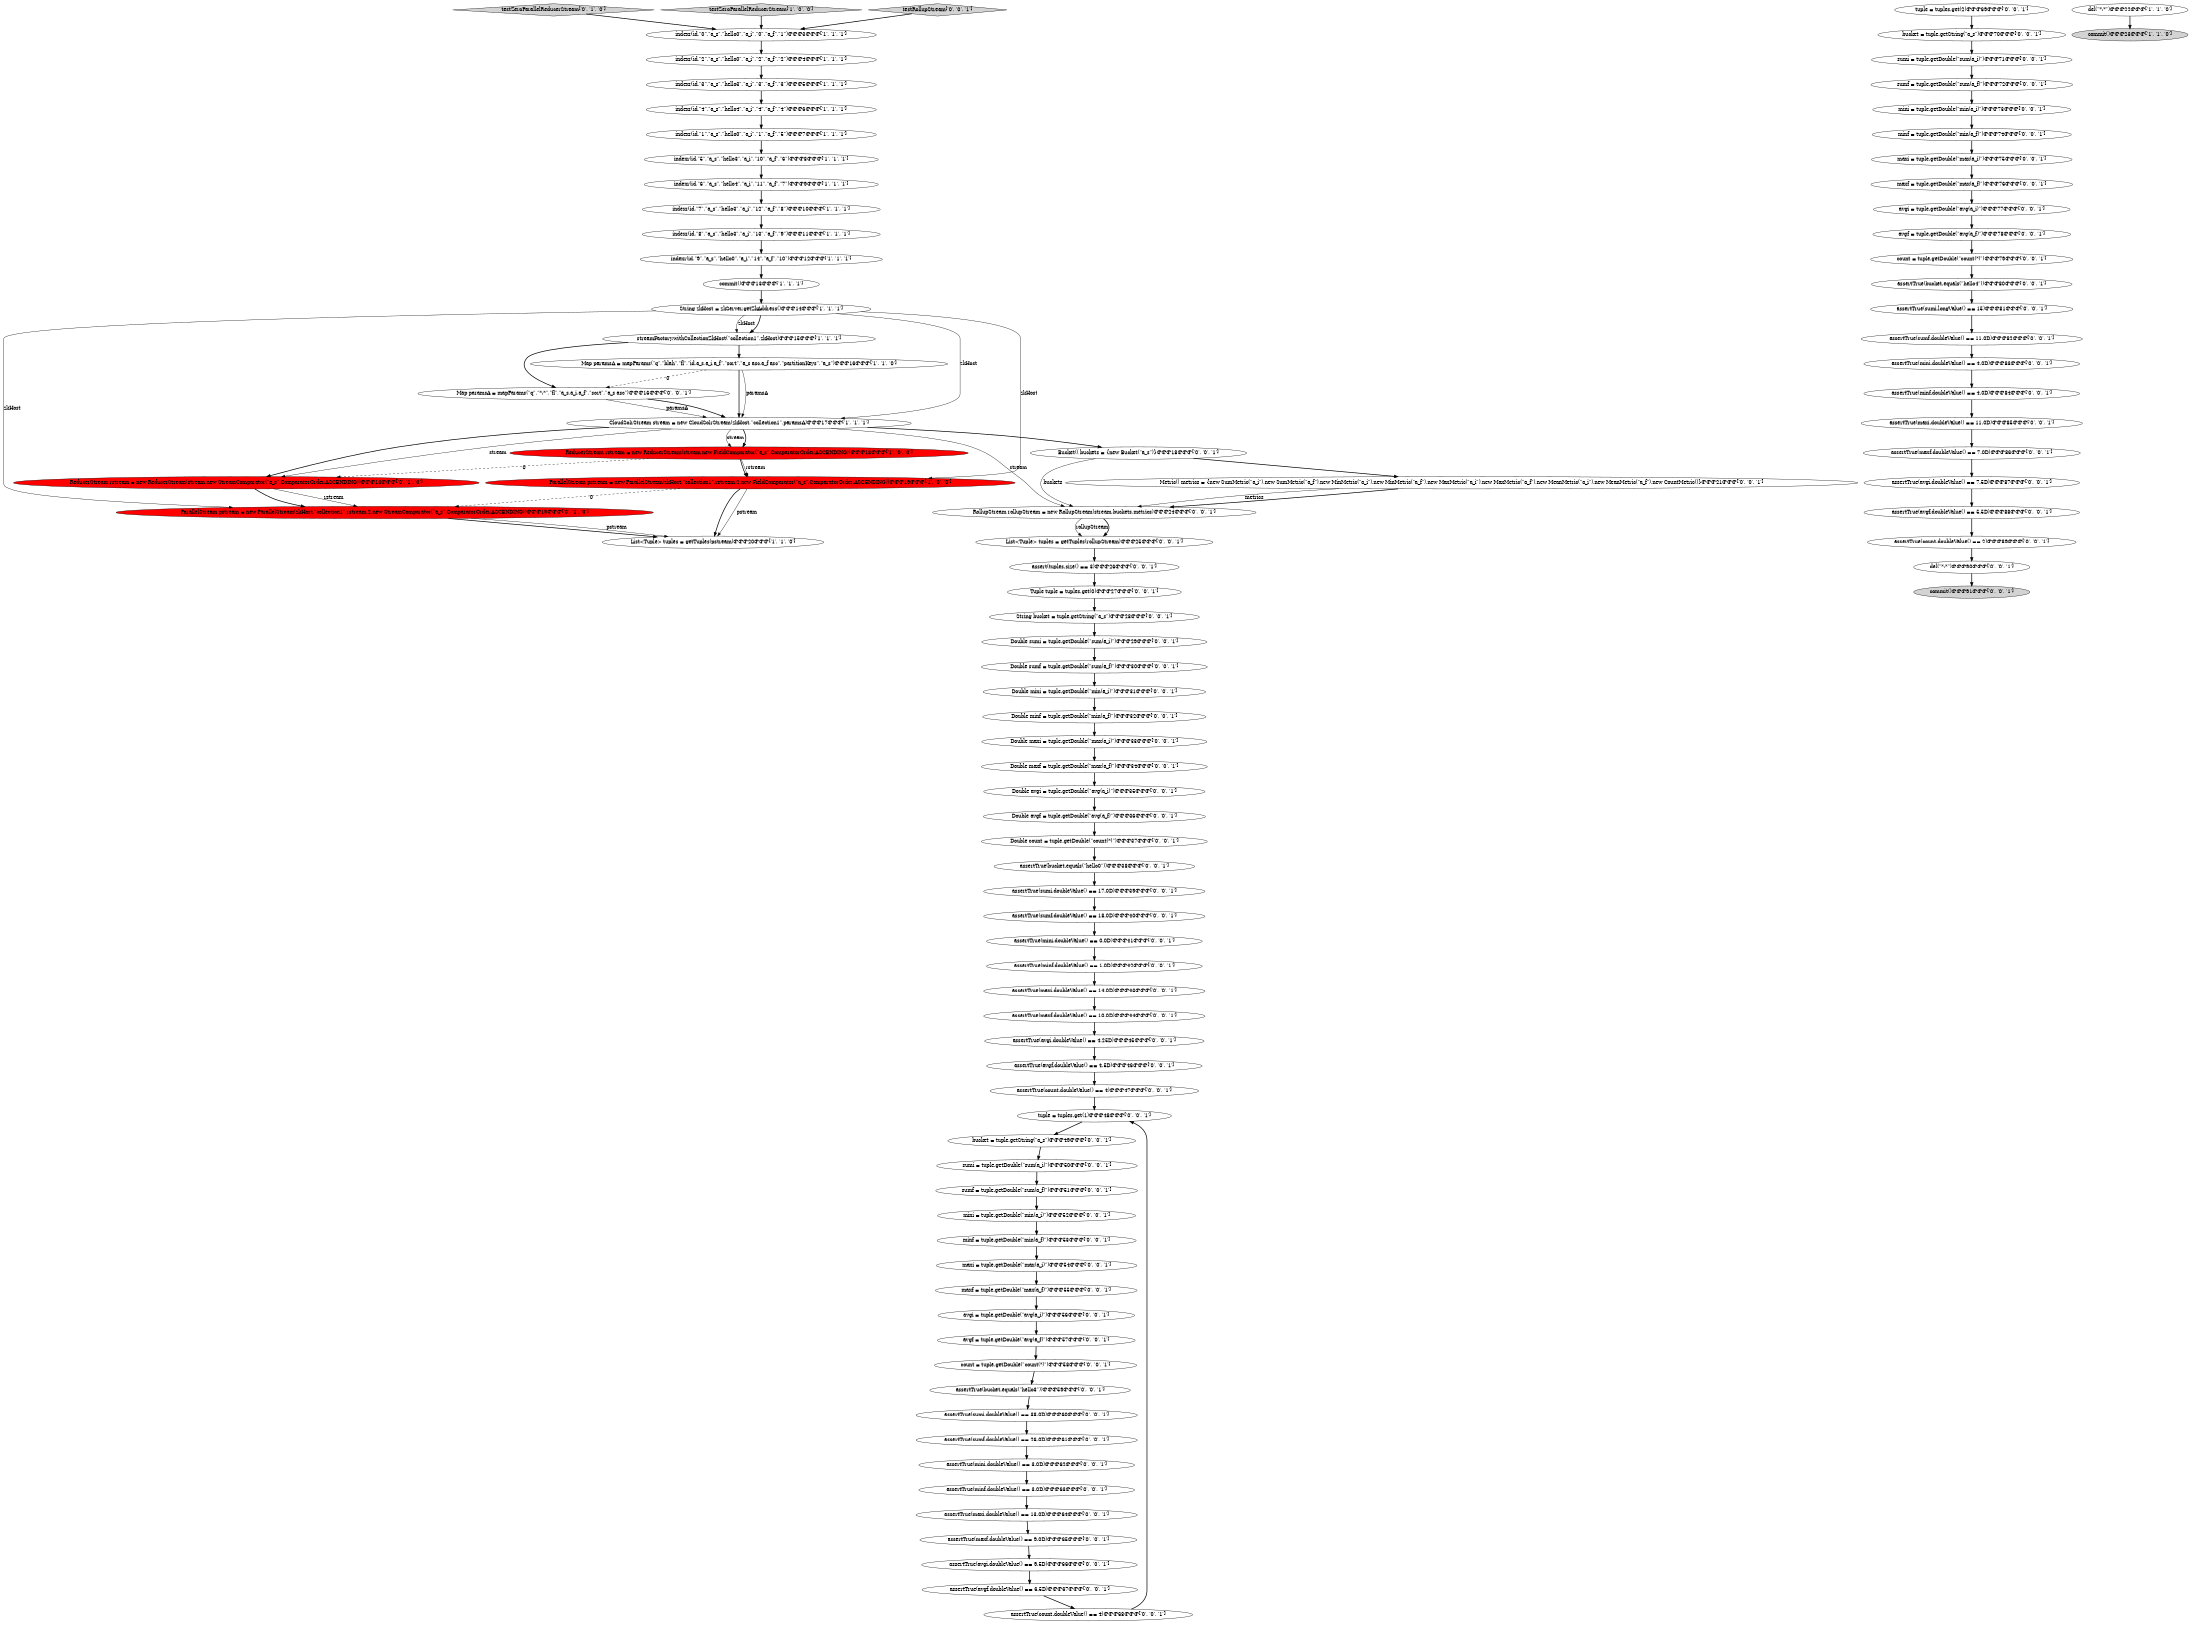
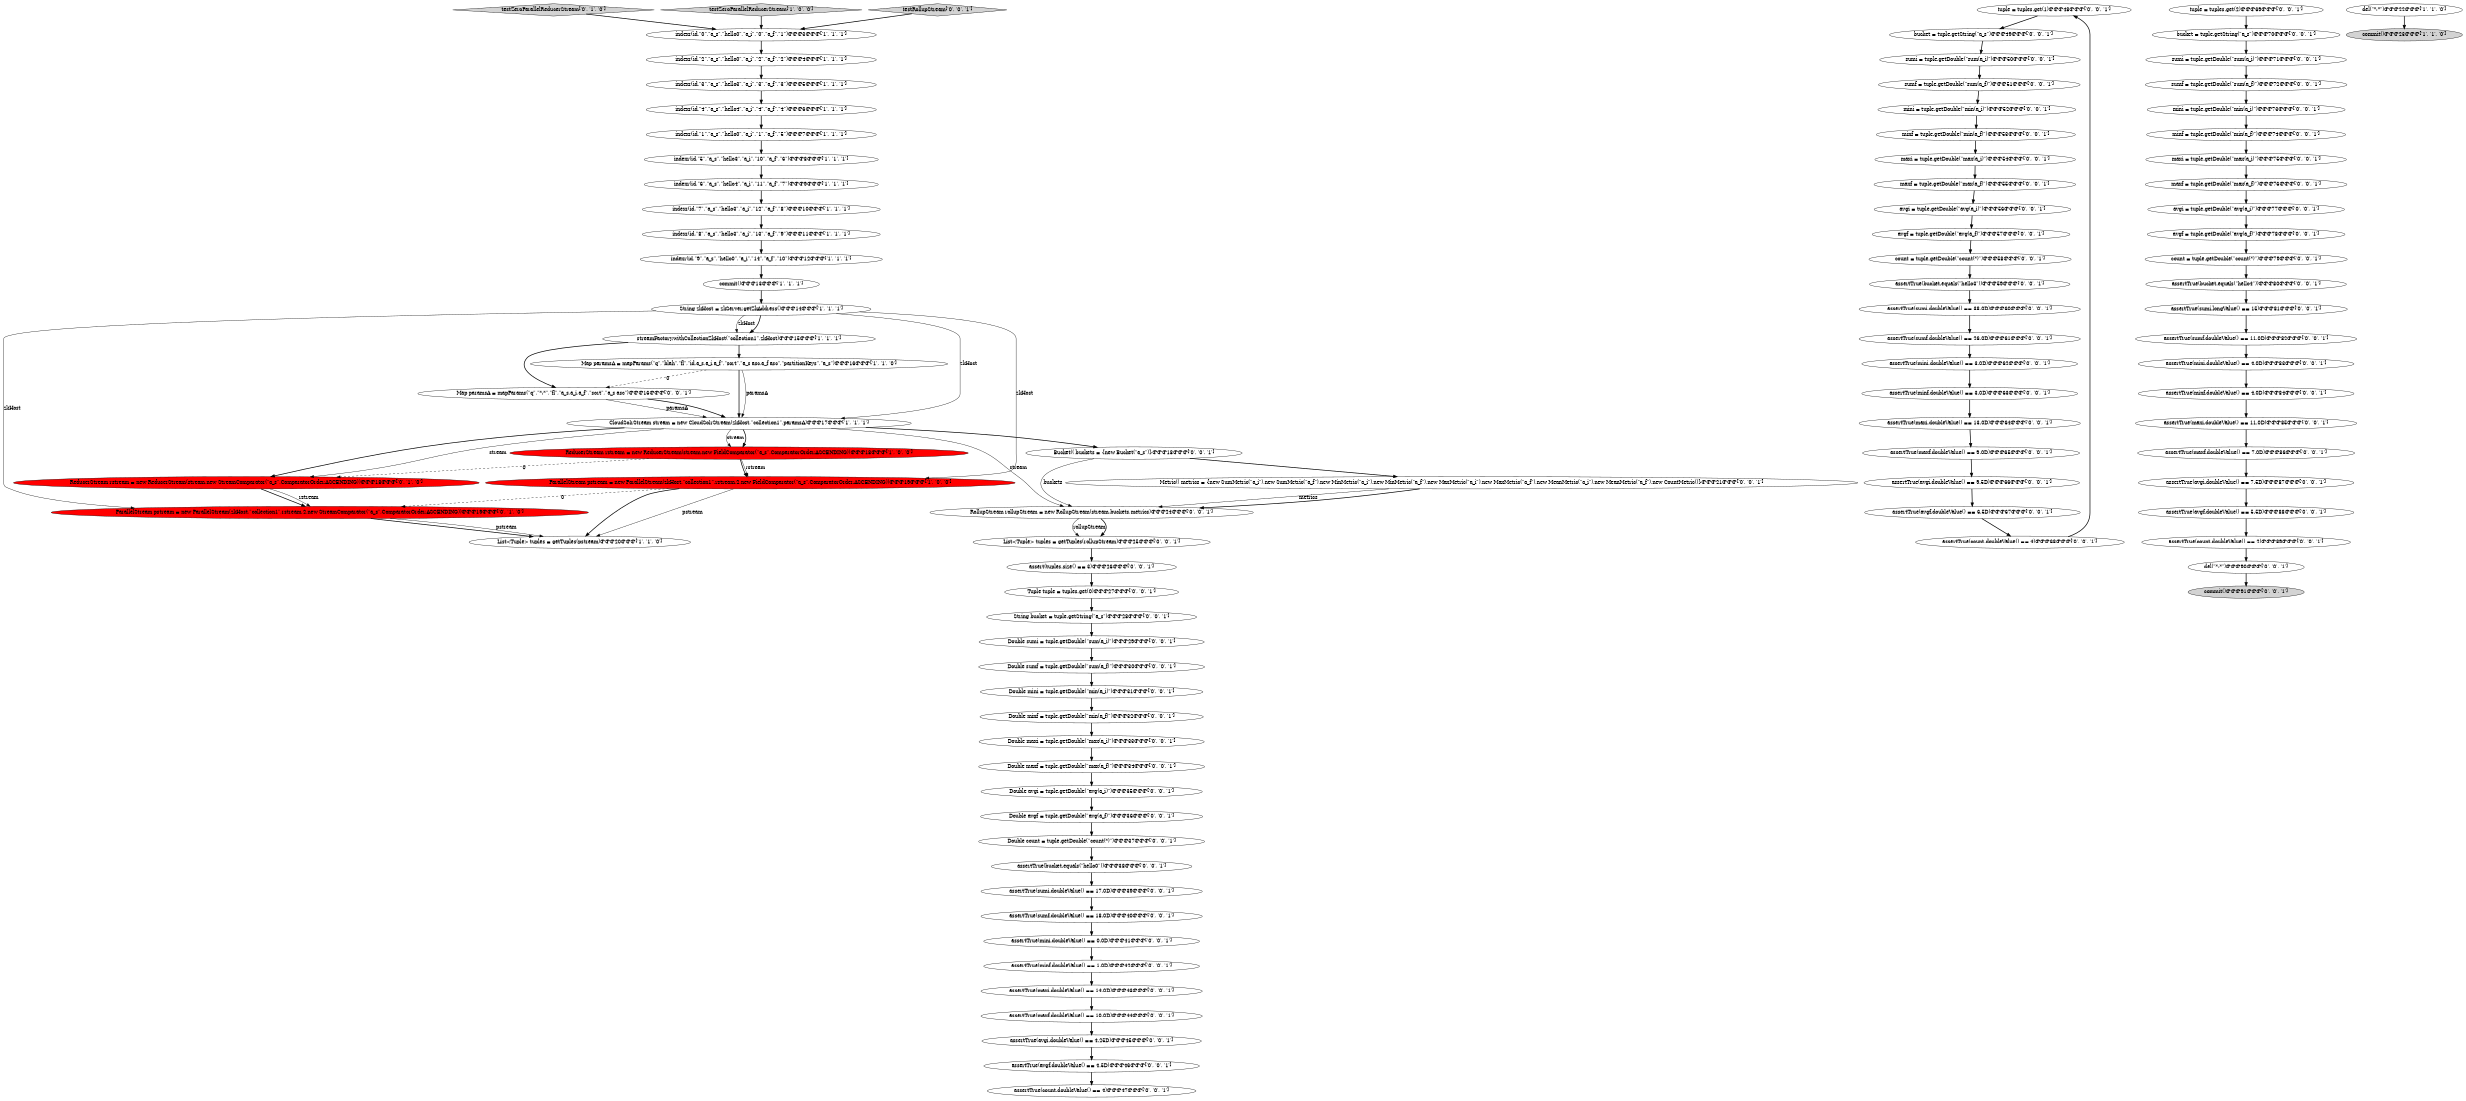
edge "assertTrue(count.doubleValue() == 4)@@@47@@@['0', '0', '1']" -> "tuple = tuples.get(1)@@@48@@@['0', '0', '1']": removed
